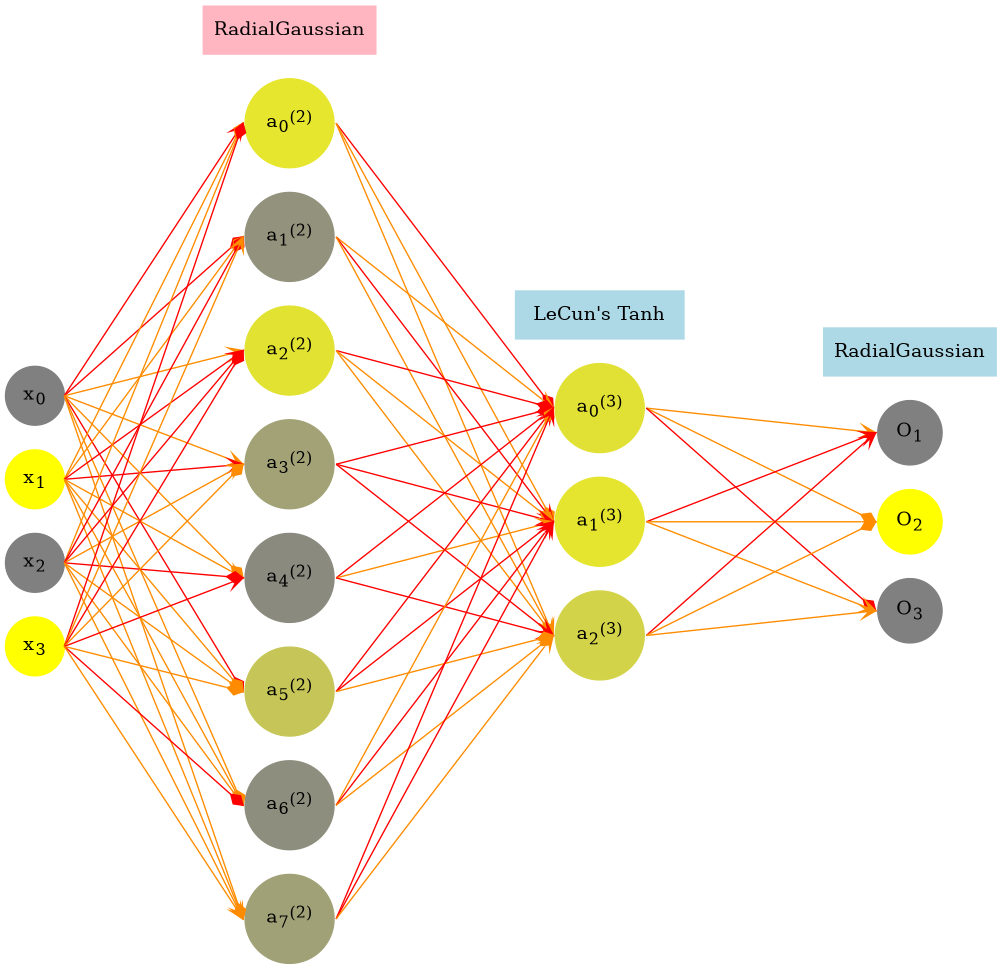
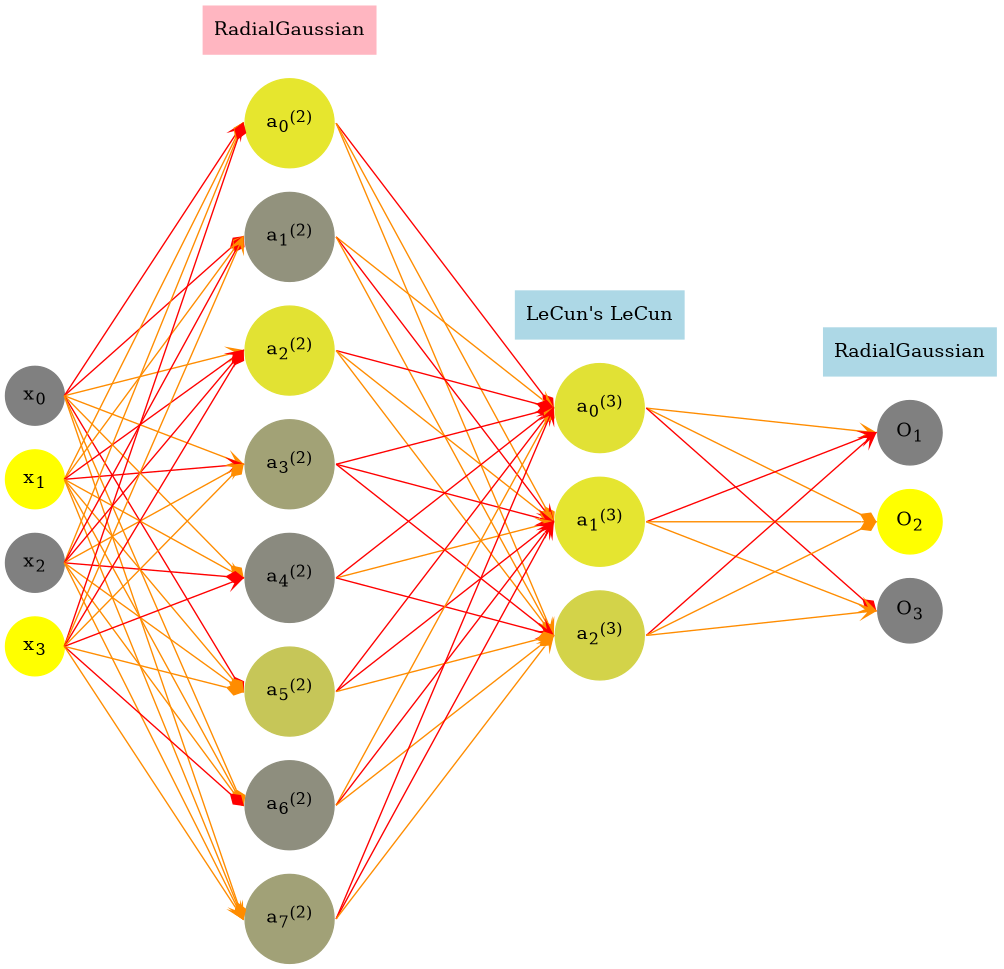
node "LeCun's Tanh": label "LeCun's Tanh" -> "LeCun's LeCun"
